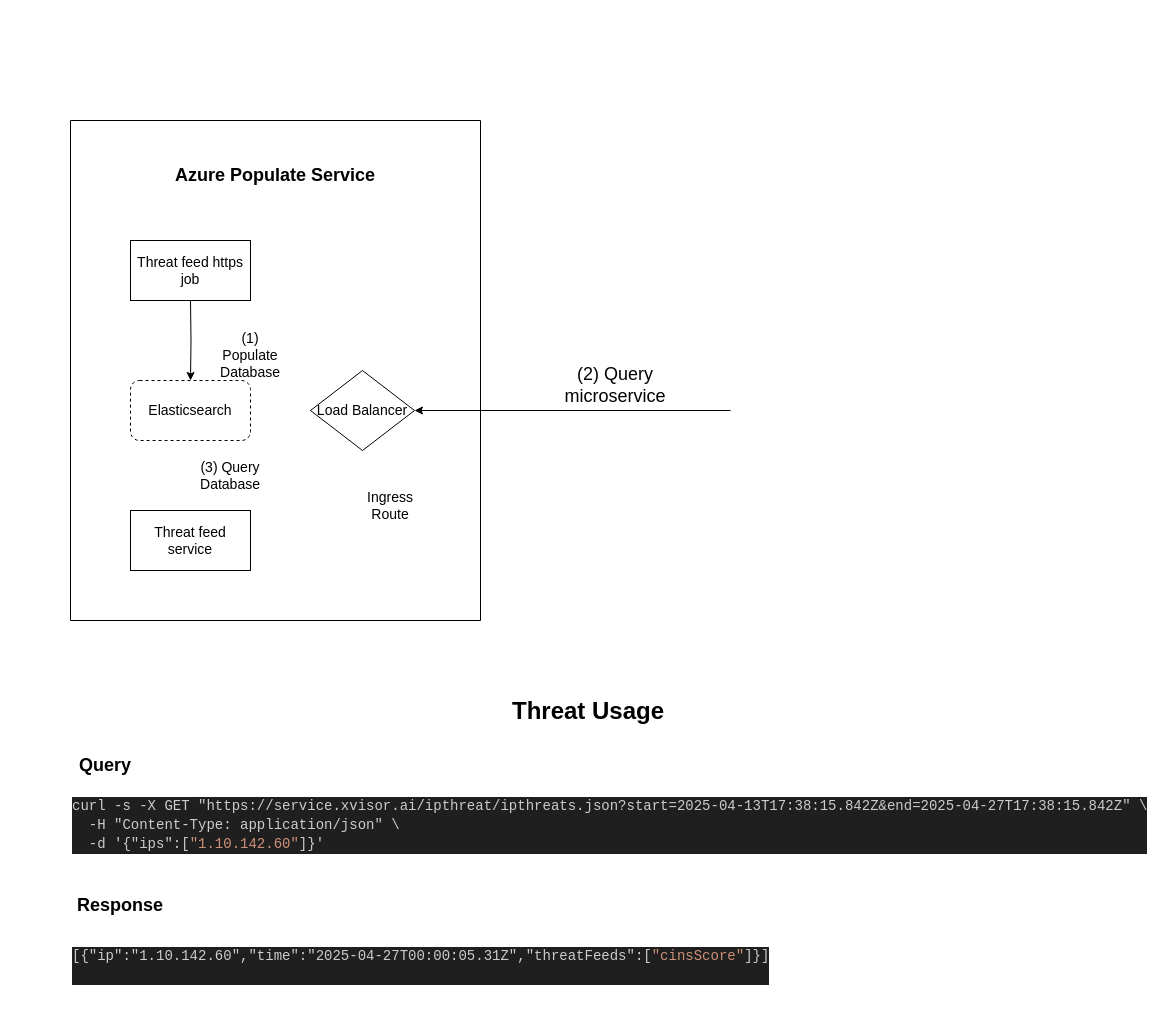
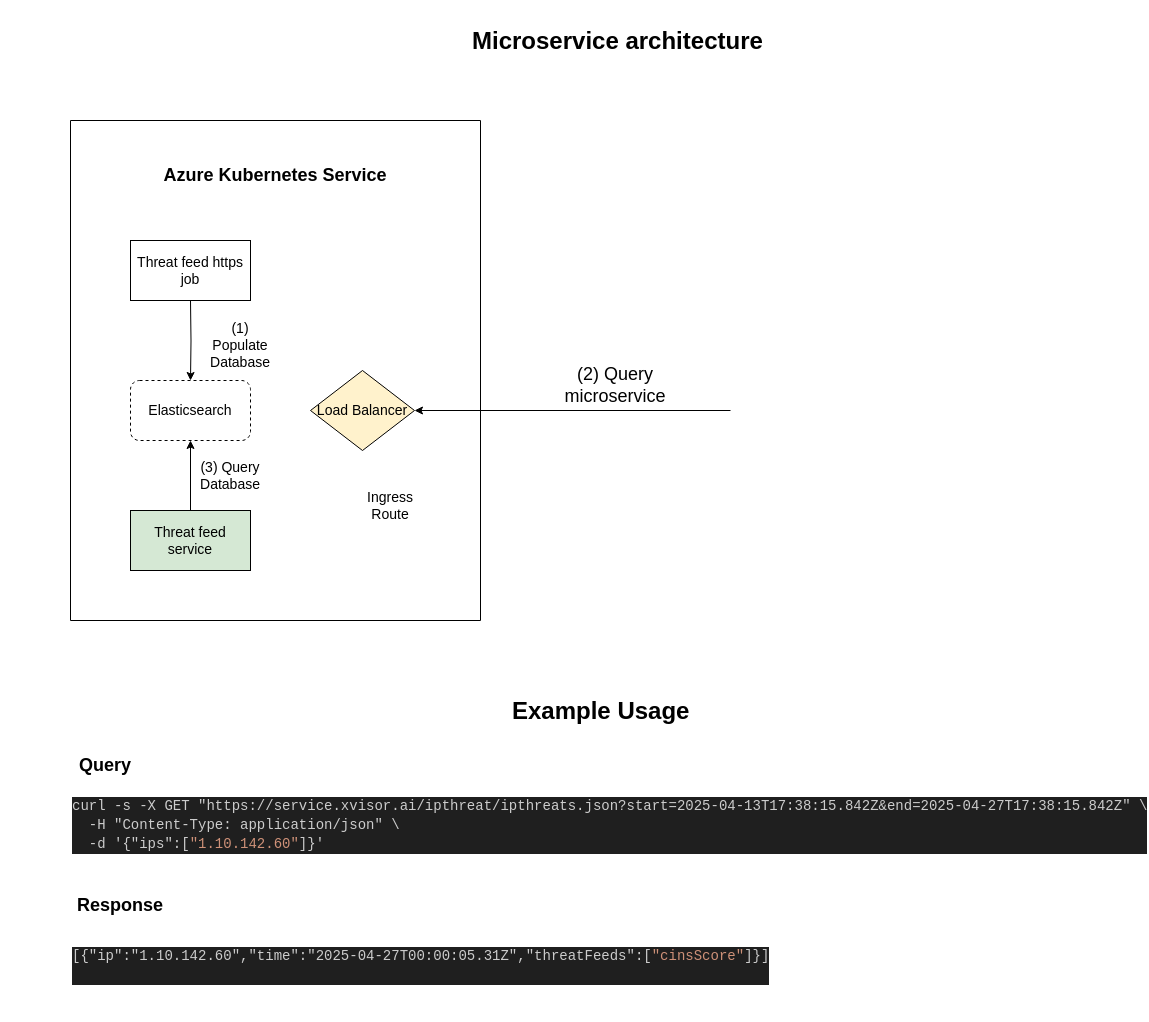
node "Microservice architecture": added
node "Azure Populate Service": label "Azure Populate Service" -> "Azure Kubernetes Service"
node "(1) Populate Database": moved (251, 356) -> (241, 346)
node "Load Balancer": fillcolor #ffffff -> #fff2cc
edge "Threat feed service" -> "Elasticsearch": added
node "Threat feed service": fillcolor #ffffff -> #d5e8d4
node "Threat Usage": label "Threat Usage" -> "Example Usage"
